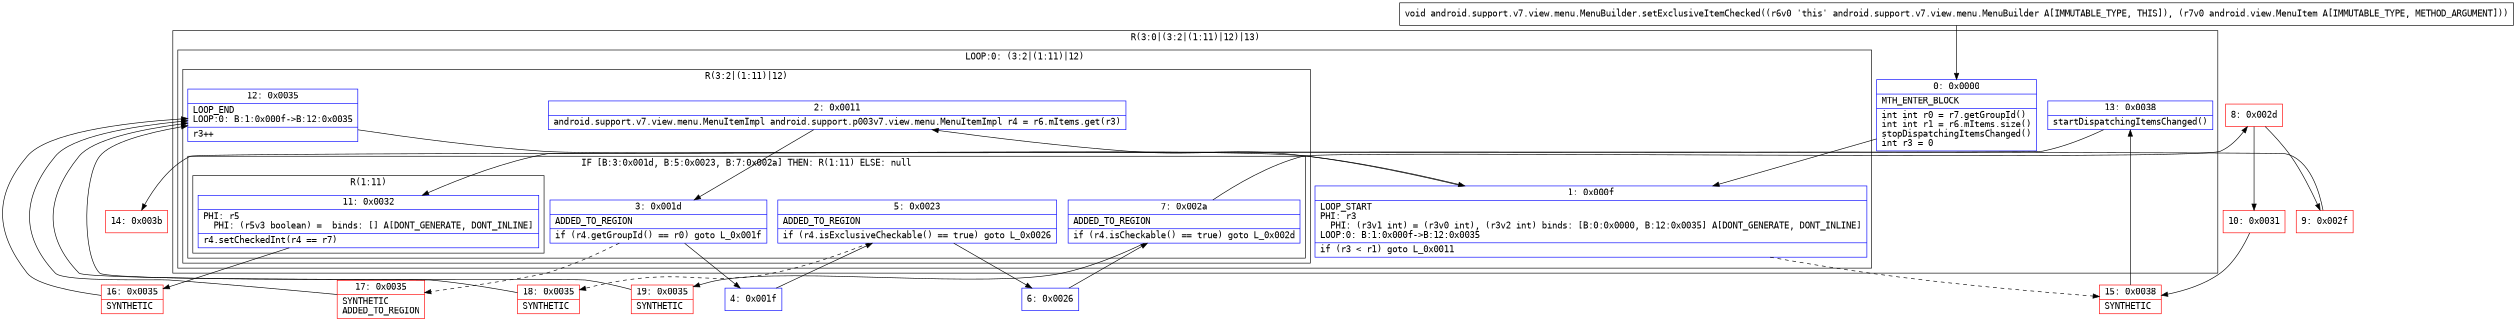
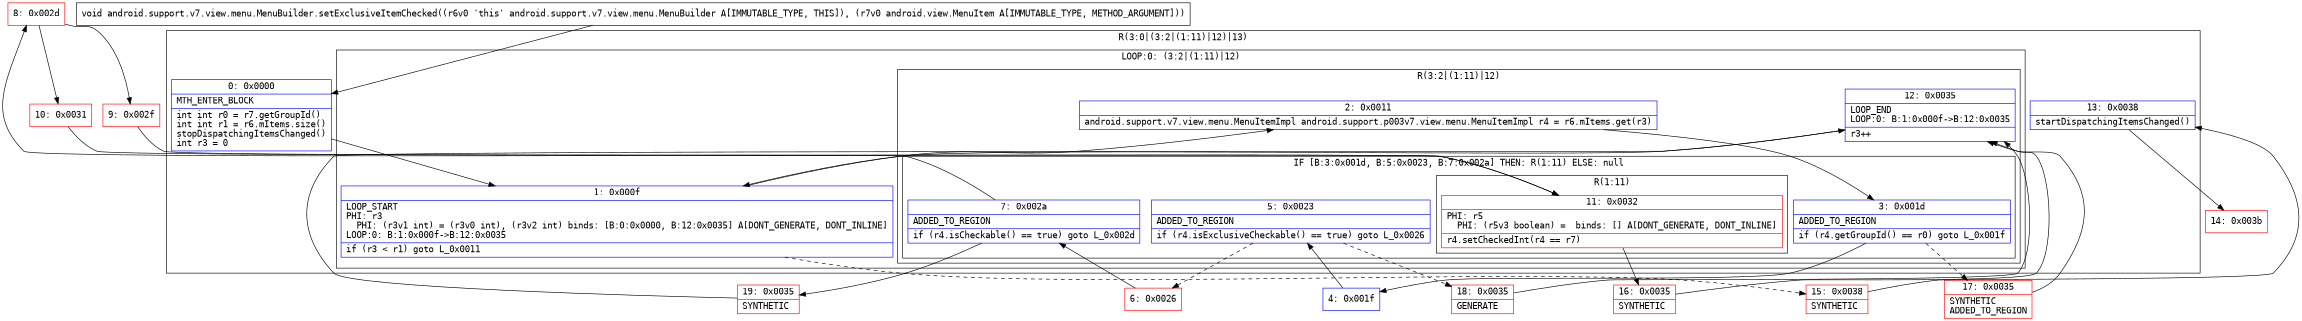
node "11: 0x0032": color blue -> red
edge "5: 0x0023" -> "6: 0x0026": style solid -> dashed
edge "10: 0x0031" -> "15: 0x0038": now "10: 0x0031" -> "11: 0x0032"
node "6: 0x0026": color blue -> red
node "18: 0x0035": text "SYNTHETIC" -> "GENERATE"
